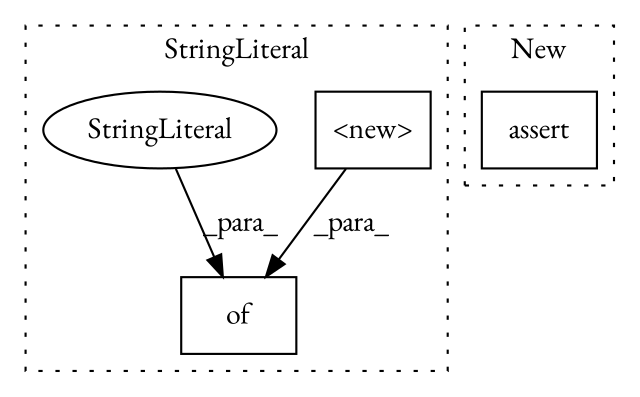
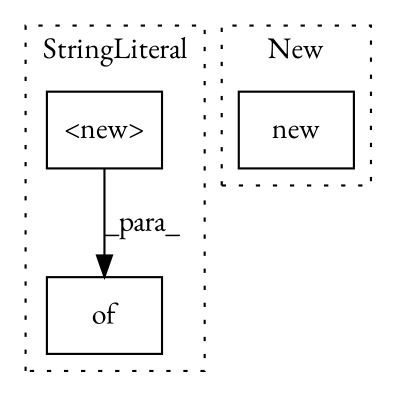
node "StringLiteral": removed
node "assert": label "assert" -> "new"
